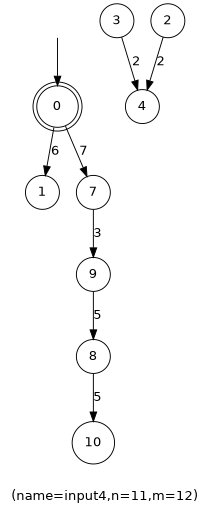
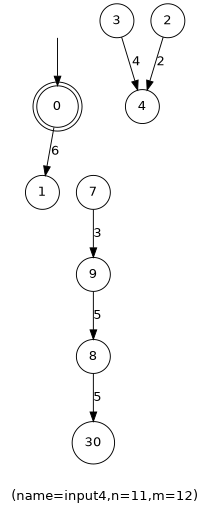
edge "3" -> "4": label "2" -> "4"
edge "0" -> "7": removed, label "7"
node "10": label "10" -> "30"
